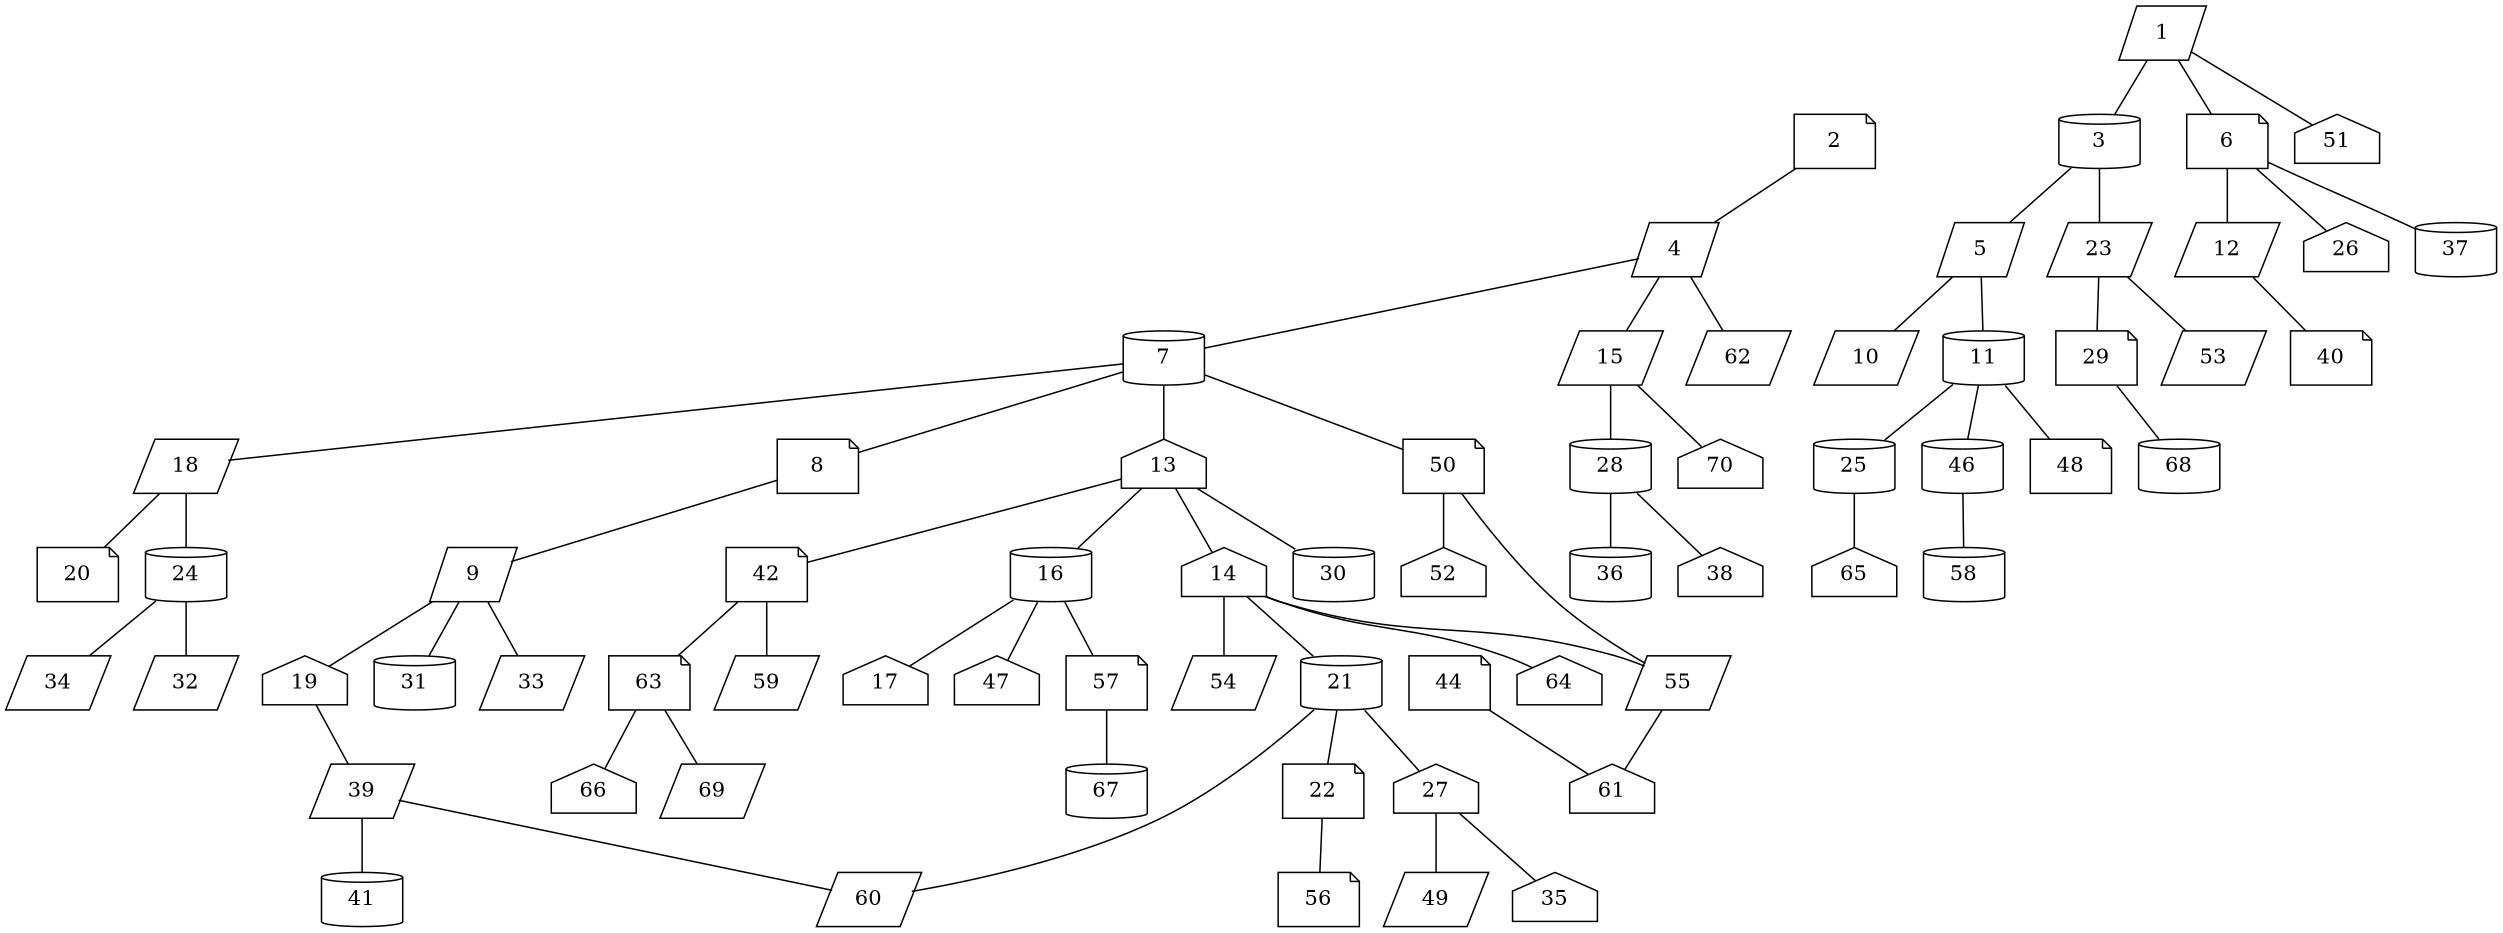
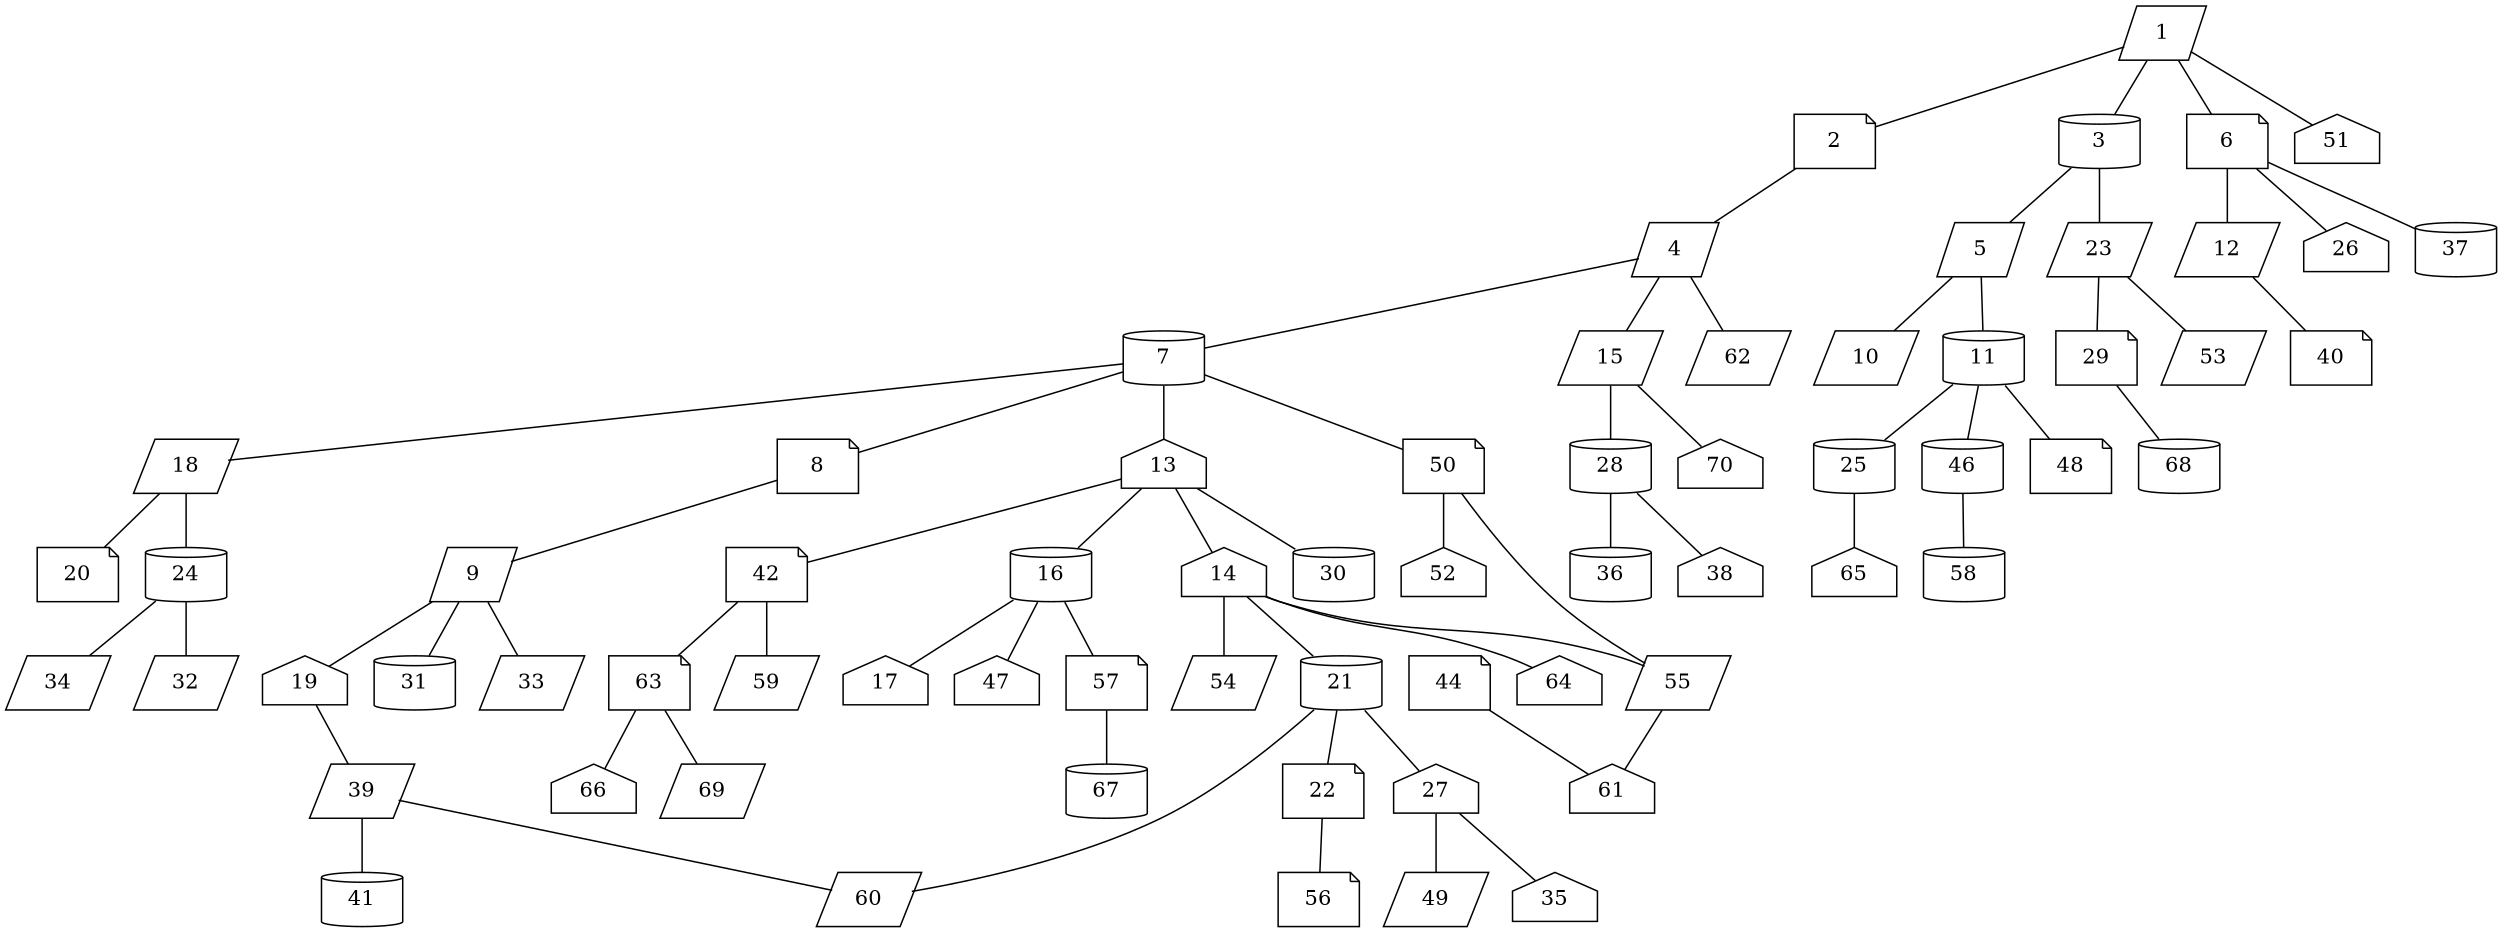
edge "1" -- "2": added
